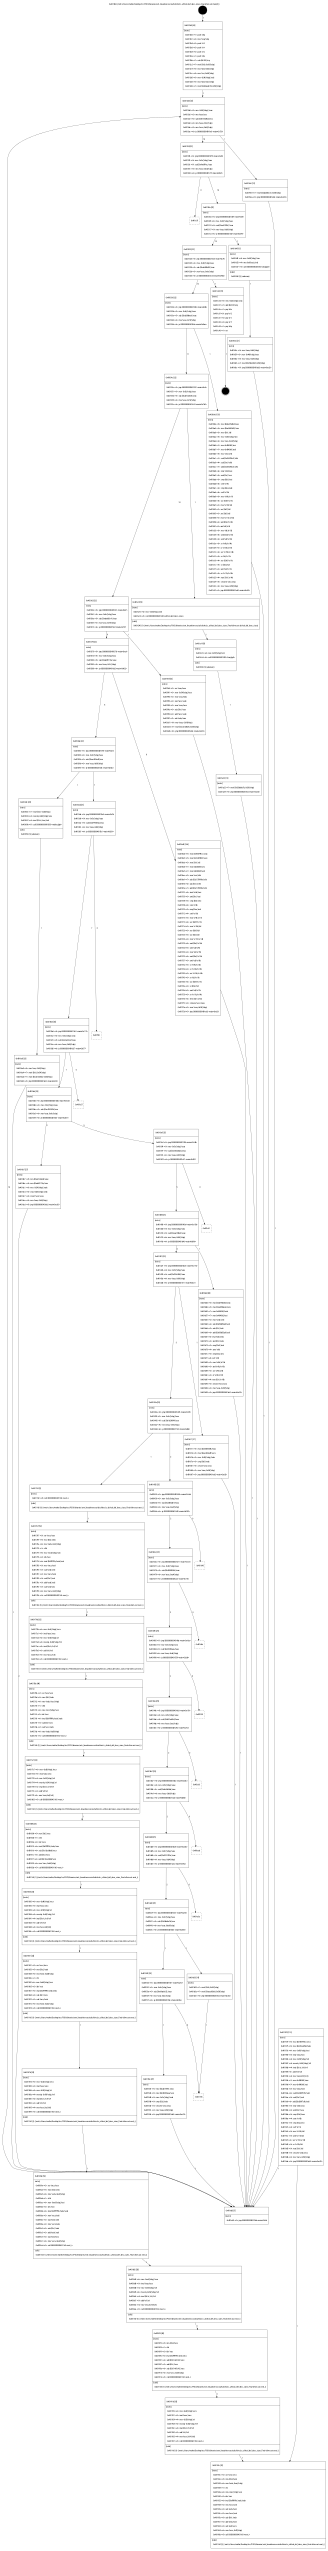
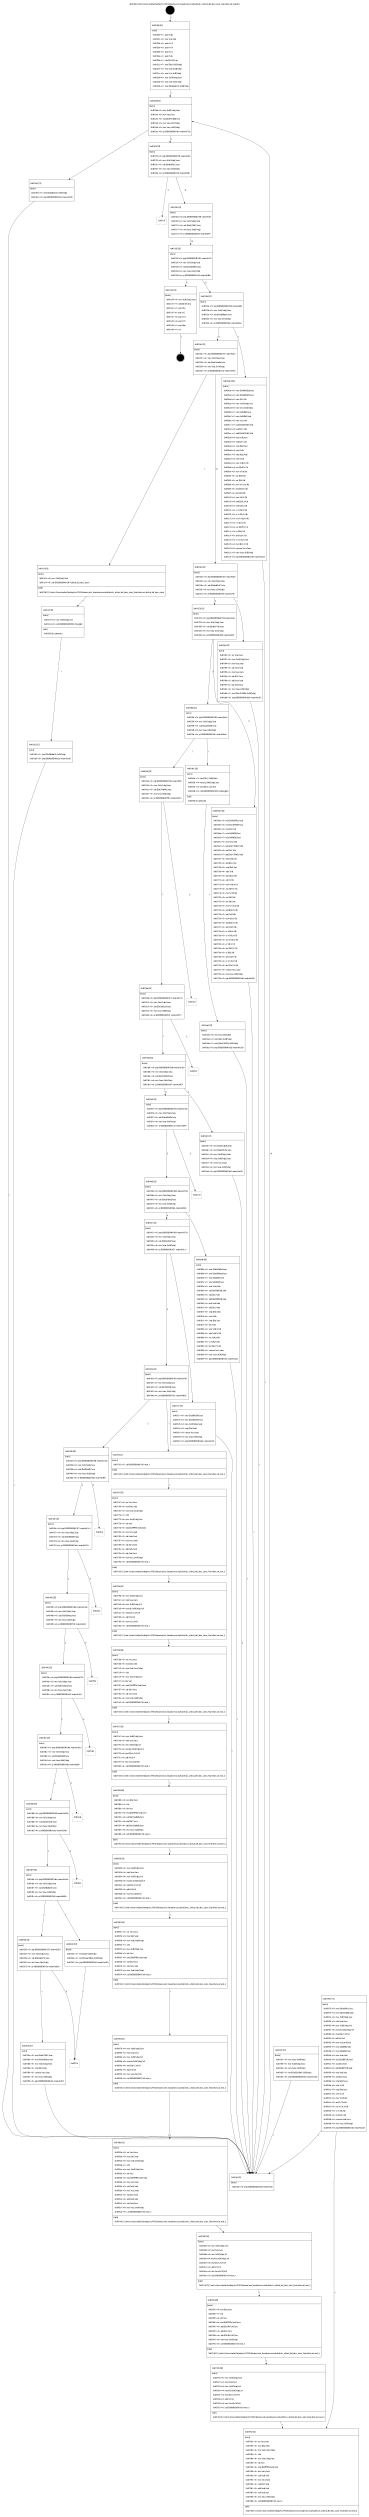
node "0x40164f [13]": removed
